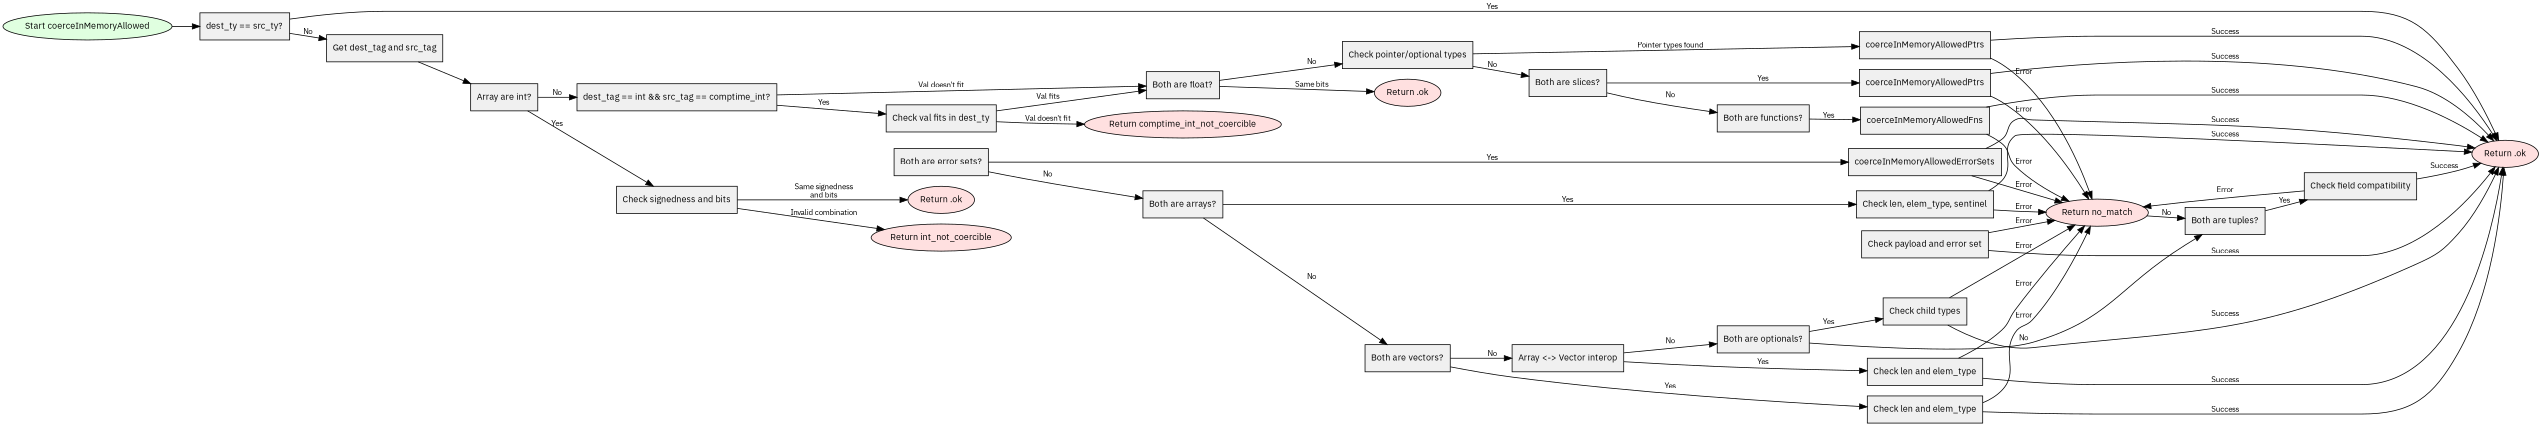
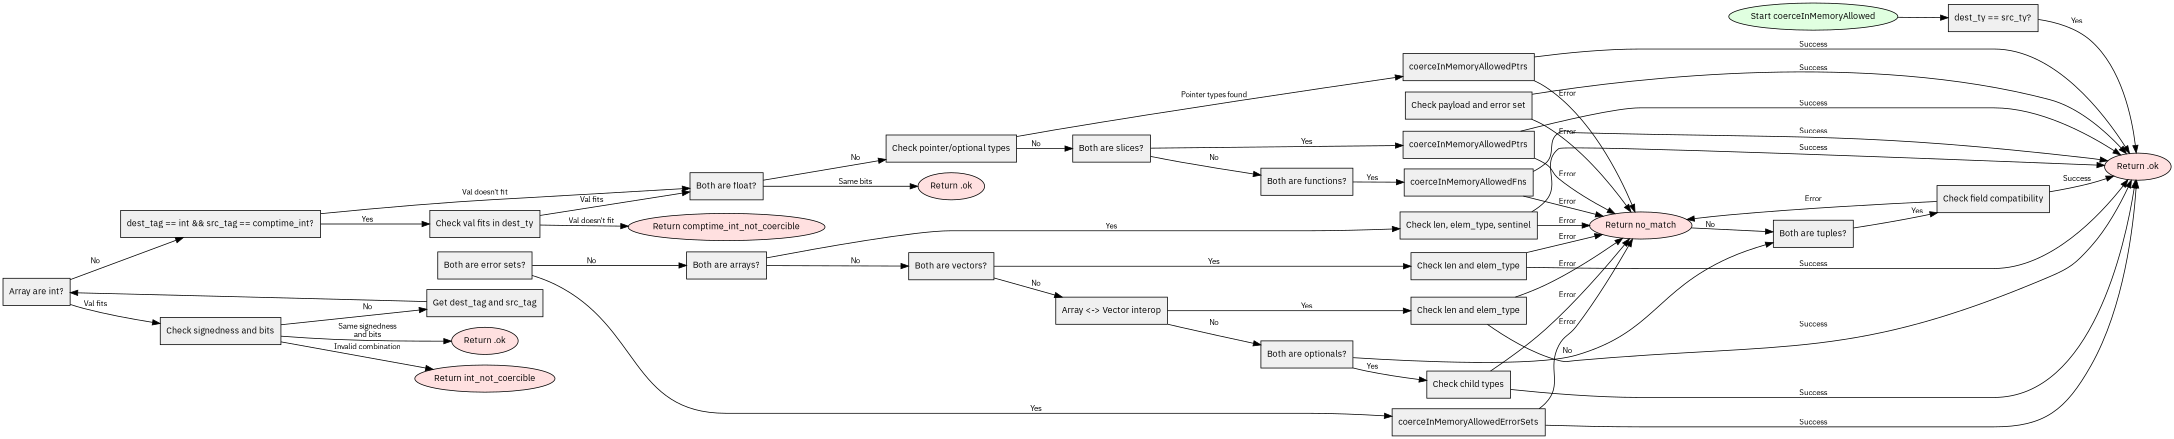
edge "dest_ty == src_ty?" -> "Get dest_tag and src_tag": now "Check signedness and bits" -> "Get dest_tag and src_tag"
edge "Array are int?" -> "Check signedness and bits": label "Yes" -> "Val fits"
